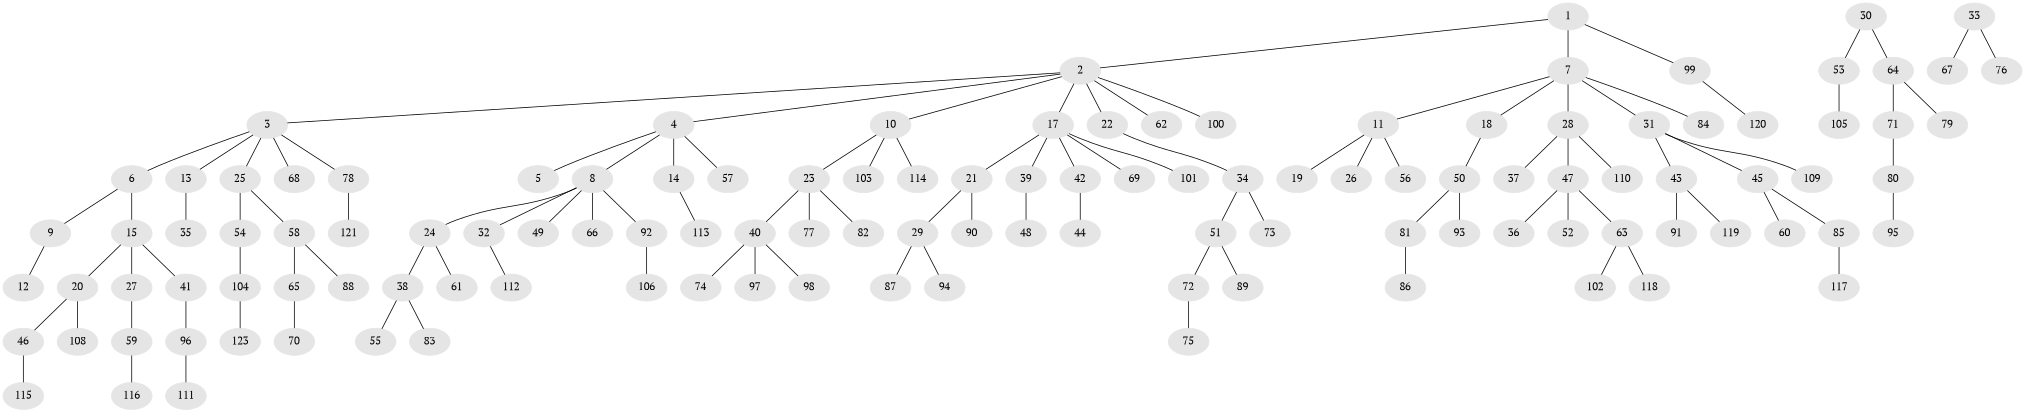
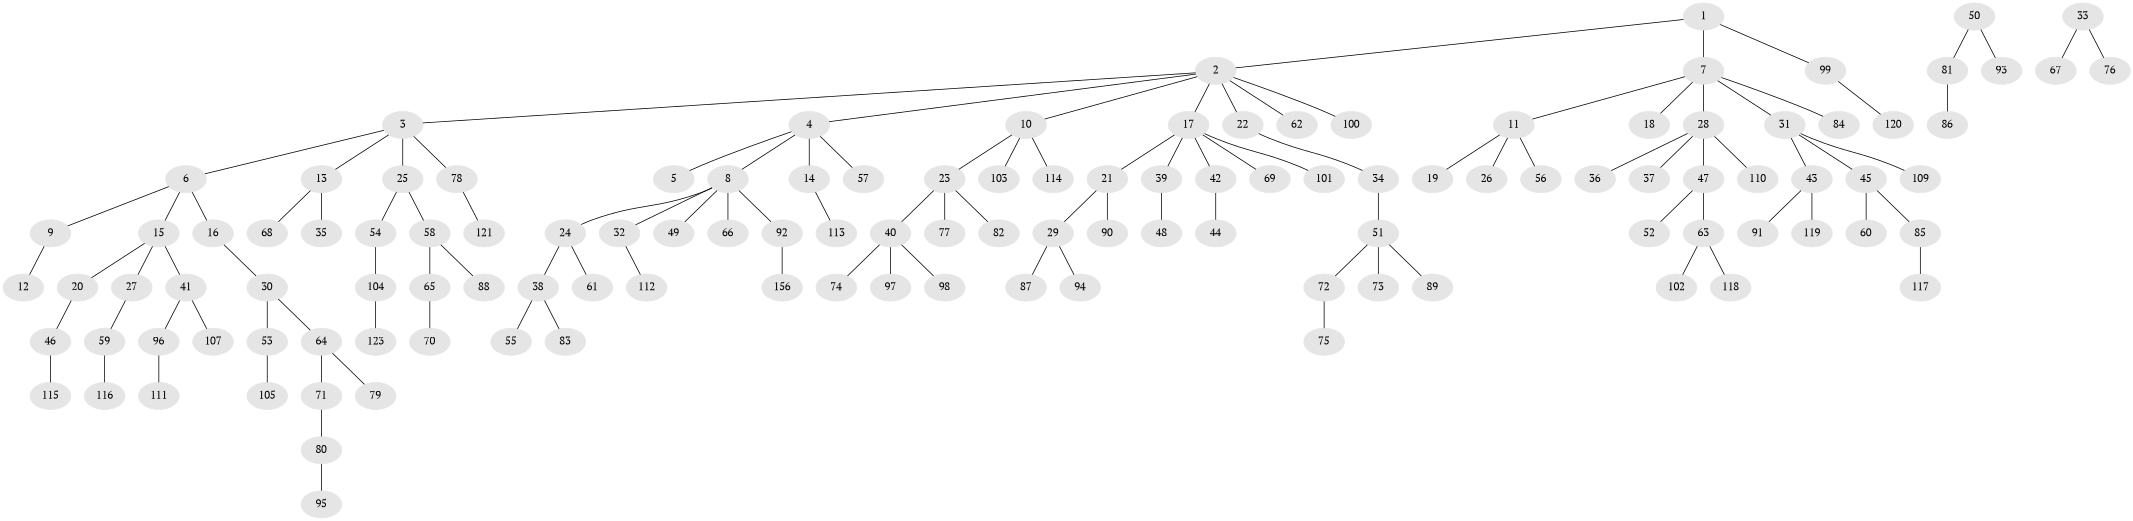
edge "3" -- "68": now "13" -- "68"
edge "18" -- "50": removed
edge "34" -- "73": now "51" -- "73"
edge "47" -- "36": now "28" -- "36"
node "16": added
node "106": label "106" -> "156"
node "108": removed
node "107": added
